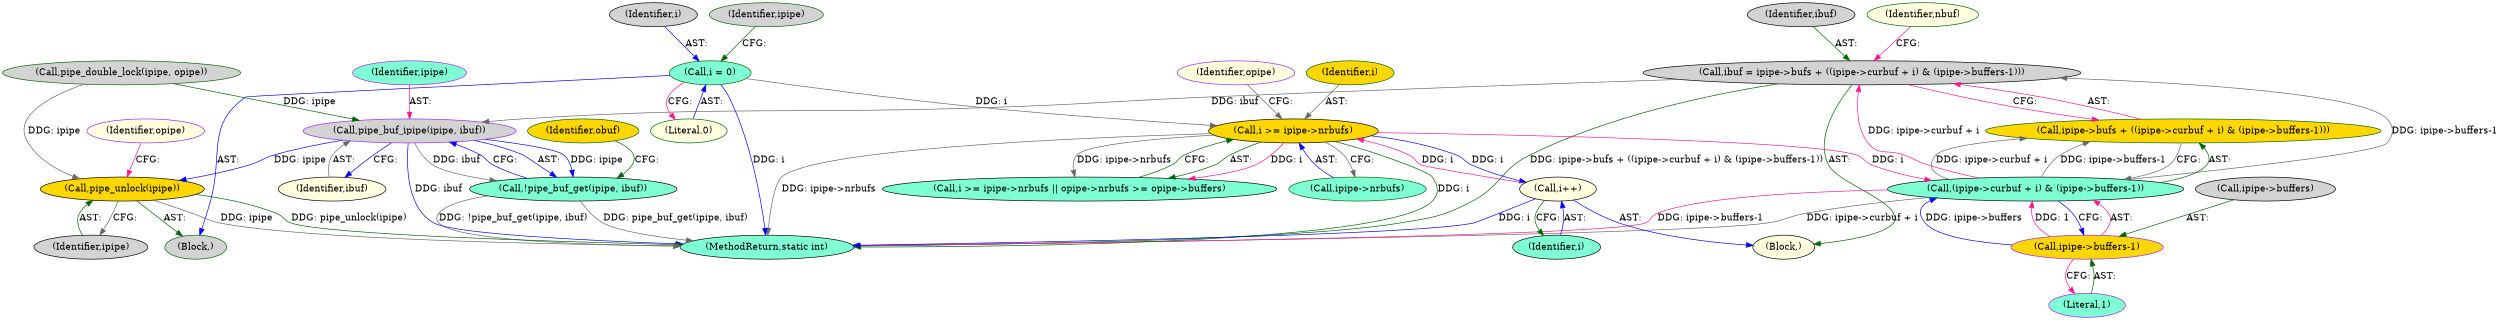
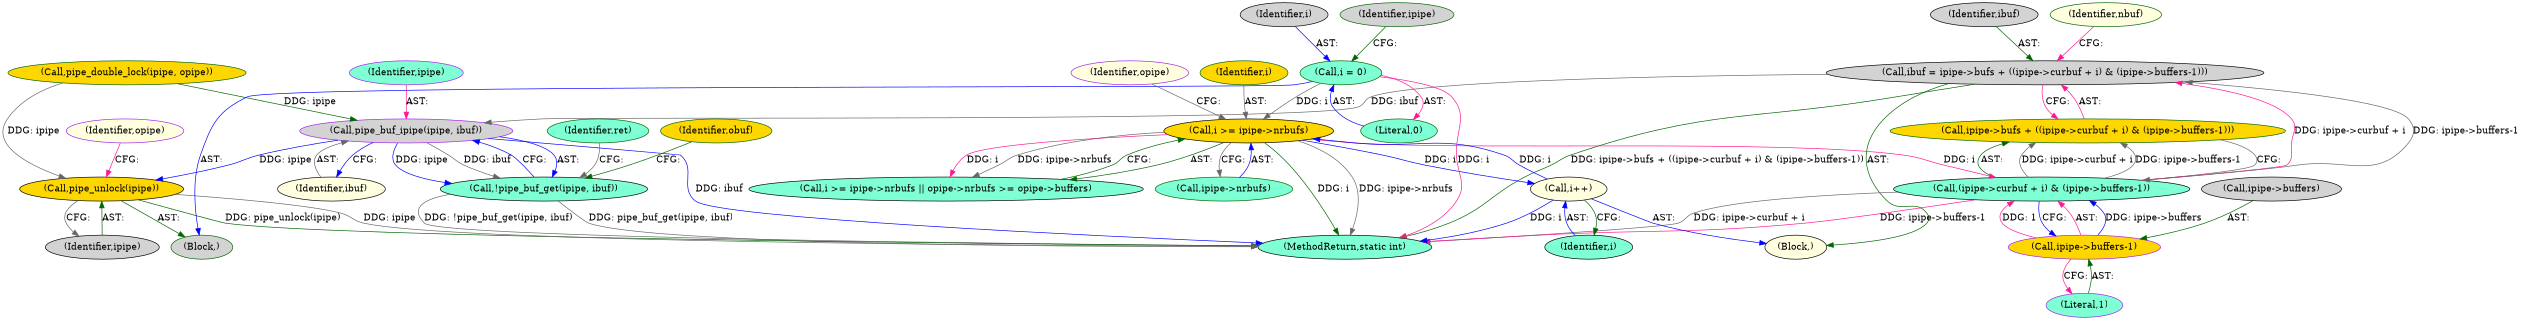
node "(Call,pipe_double_lock(ipipe, opipe))": fillcolor lightgrey -> gold
edge "(Call,i = 0)" -> "(Literal,0)": label "CFG: " -> "AST: "
node "(Identifier,ret)": added
node "(Literal,0)": fillcolor lightyellow -> aquamarine
edge "(Call,i = 0)" -> "(MethodReturn,static int)": color blue -> deeppink
edge "(Call,i++)" -> "(Call,i >= ipipe->nrbufs)": color deeppink -> blue
